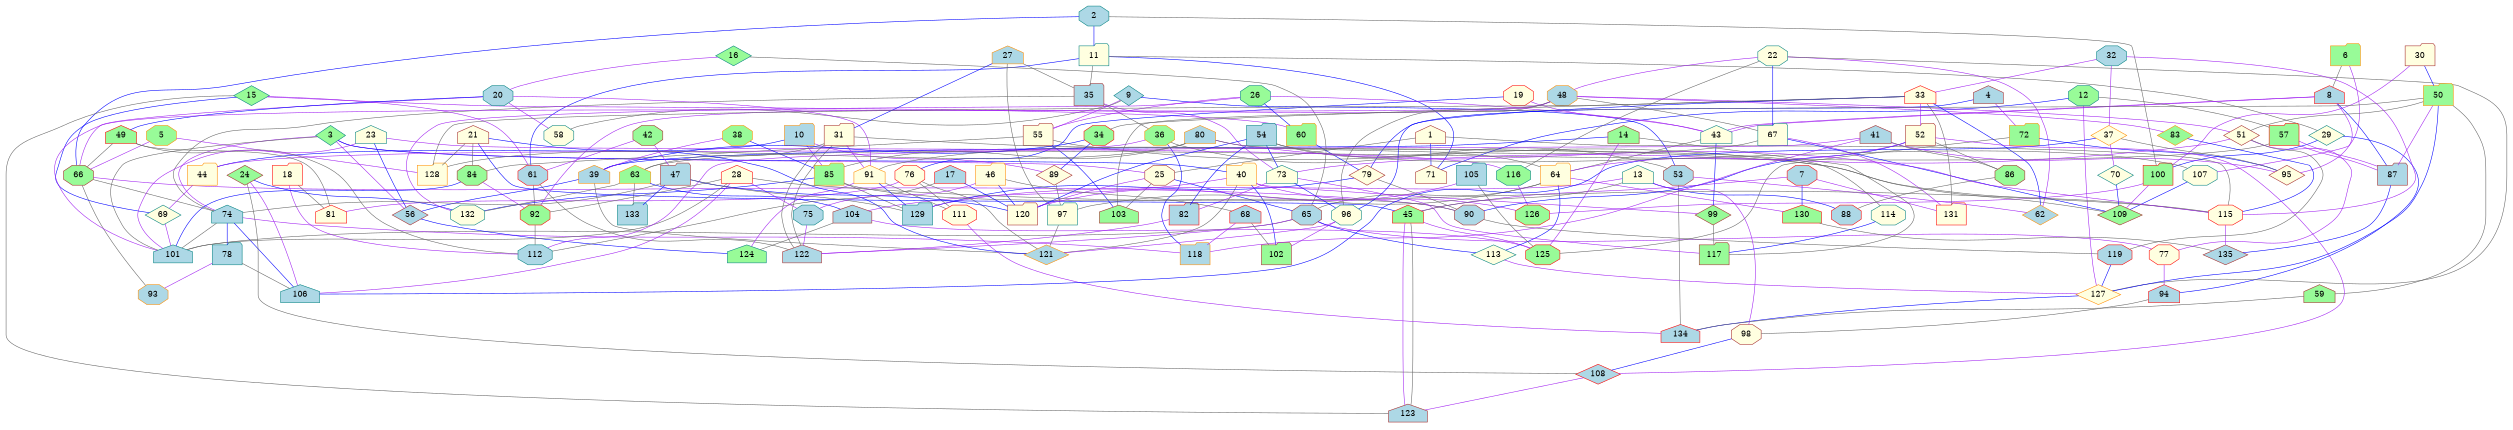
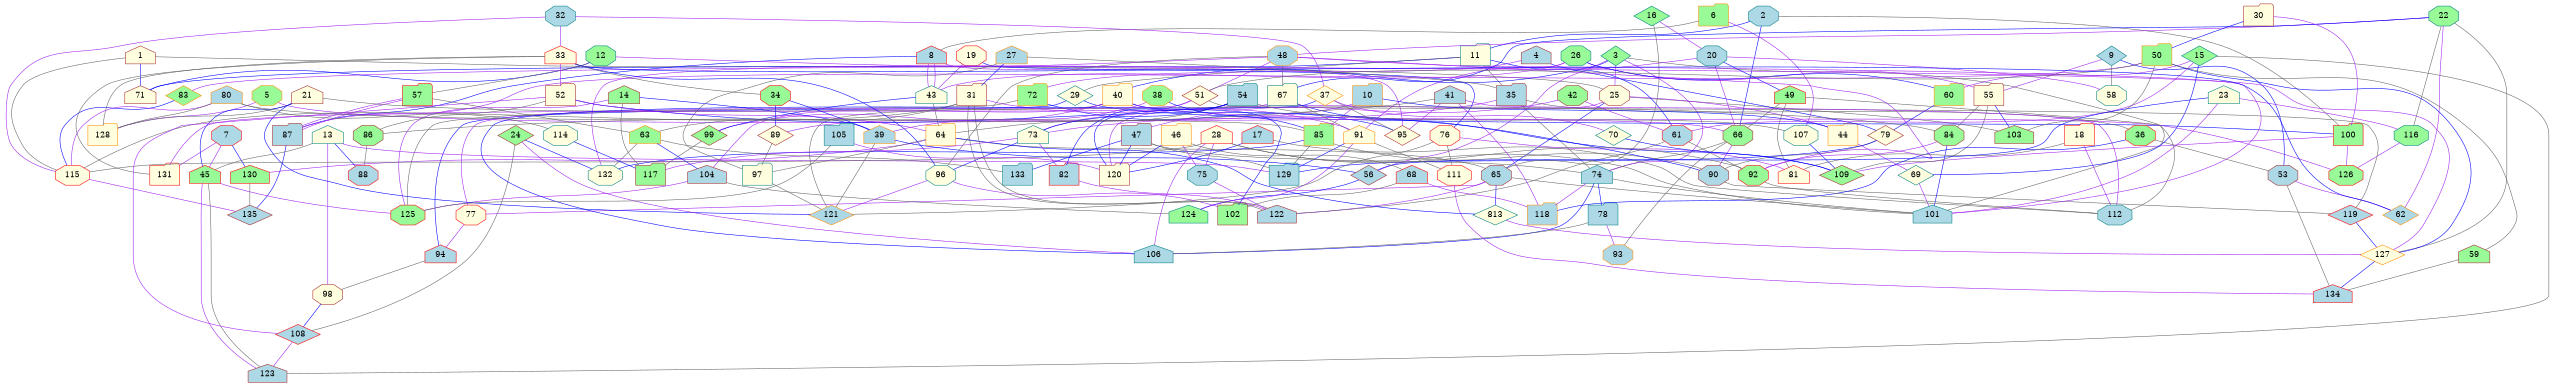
node "22": fillcolor lightyellow -> palegreen
node "36": color darkorange -> red
edge "36" -- "44": now "25" -- "44"
node "113": label "113" -> "813"
node "119": shape octagon -> diamond
